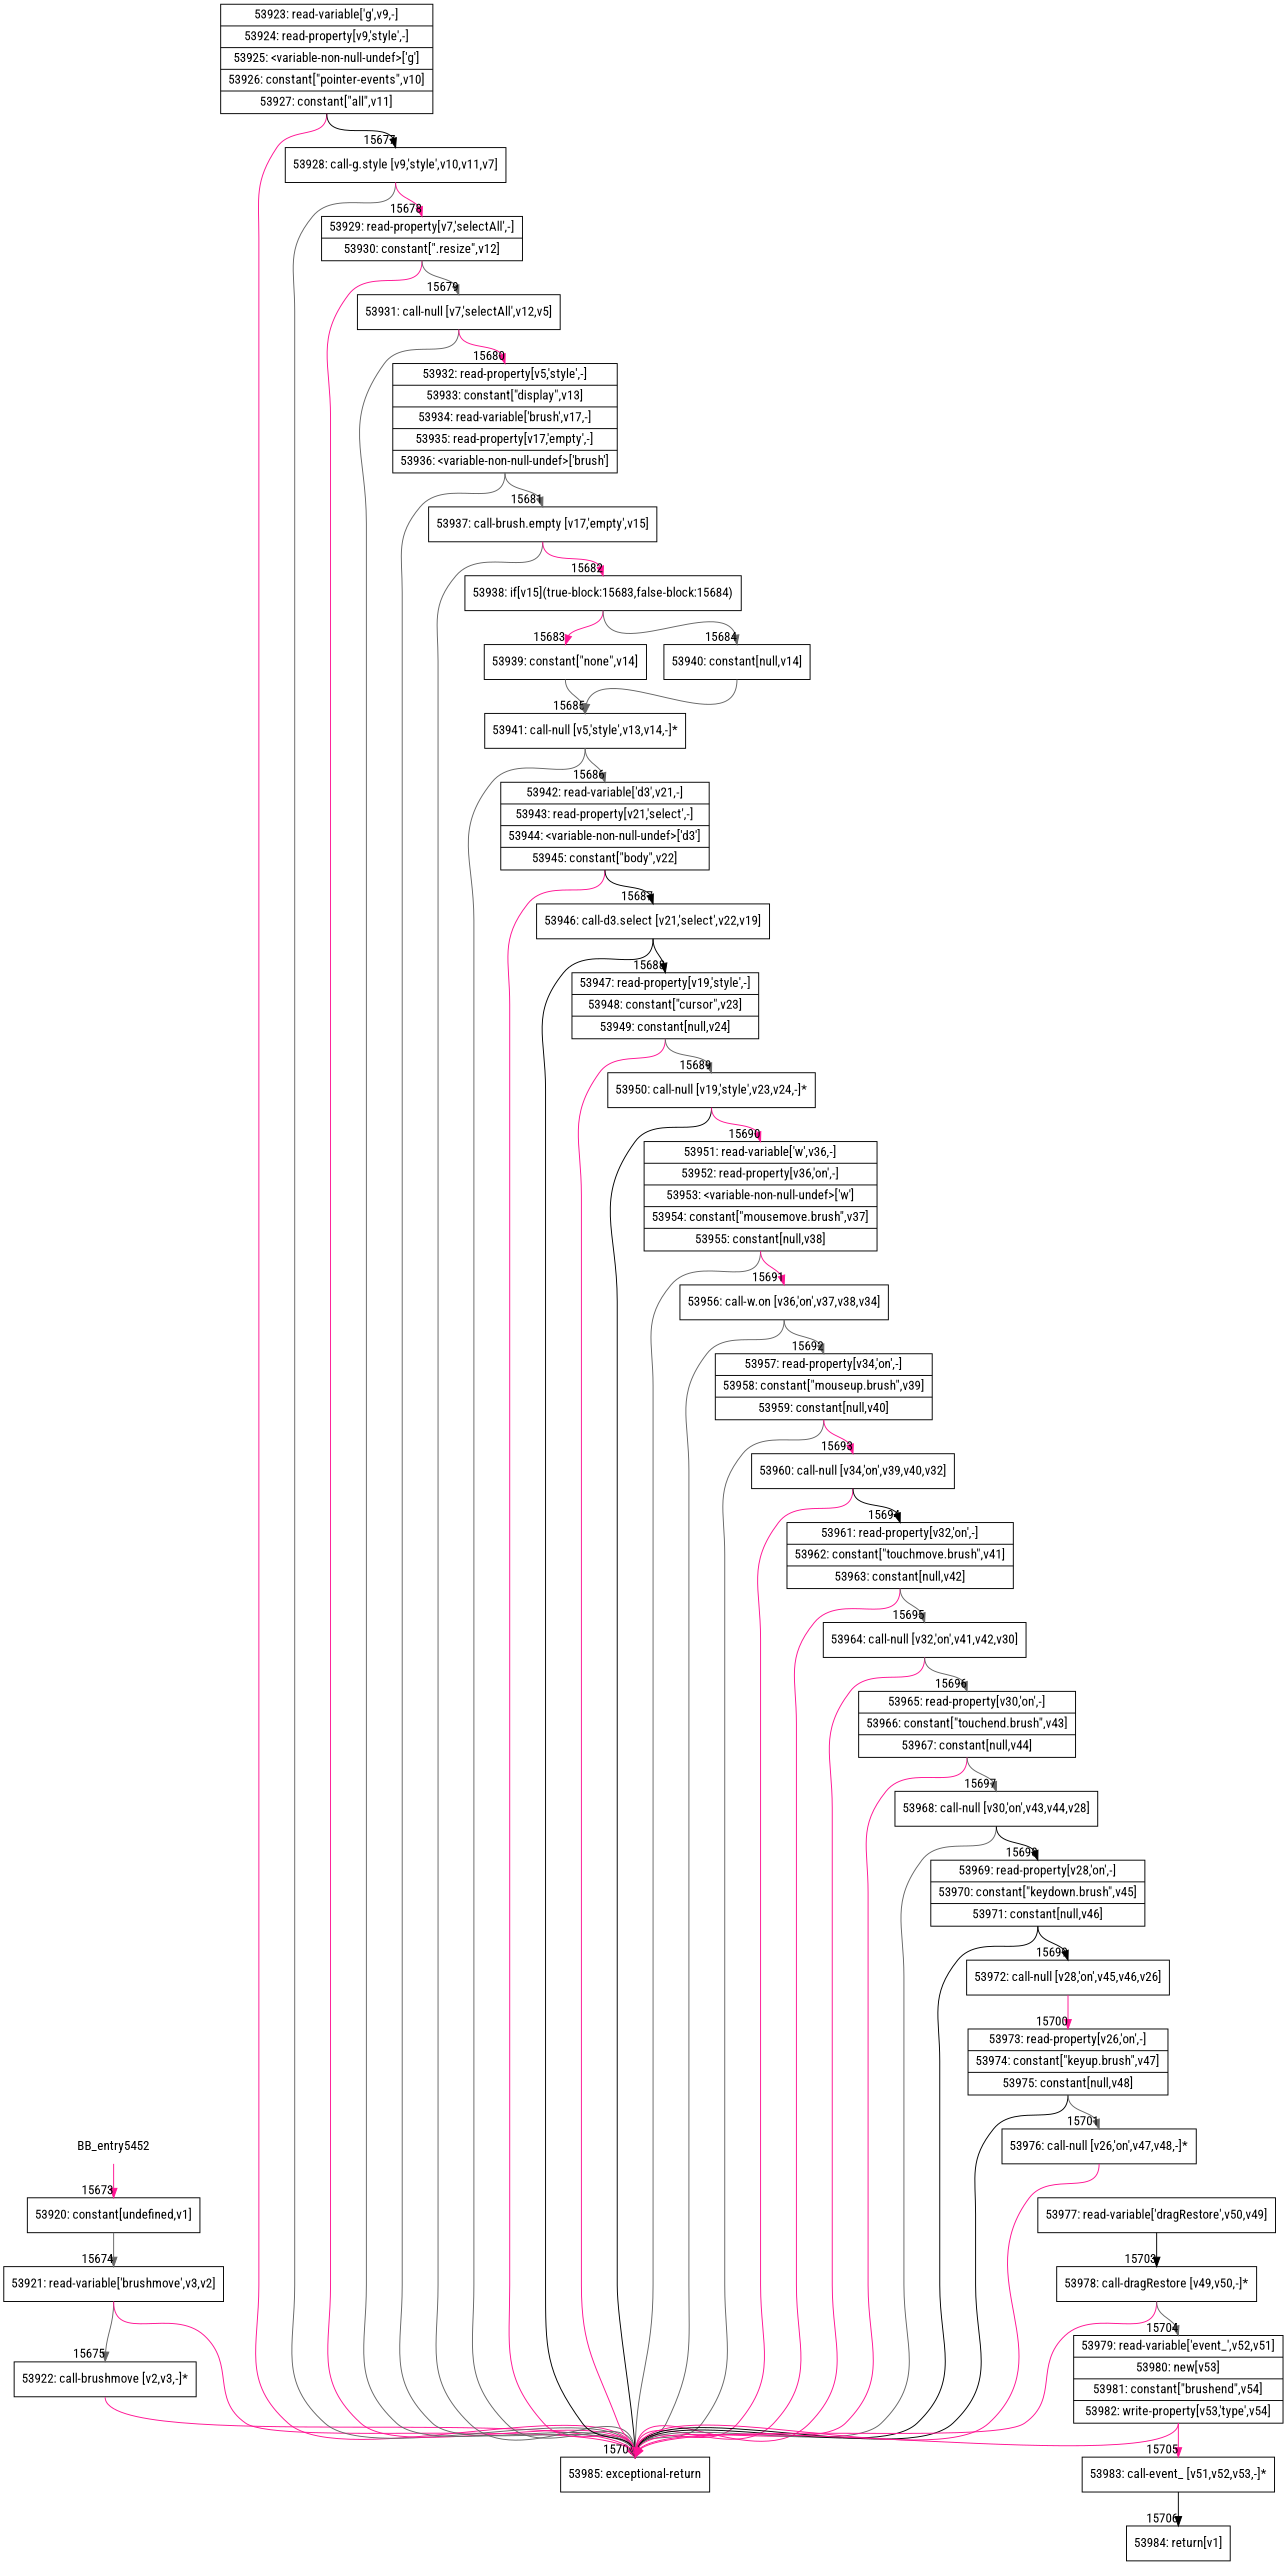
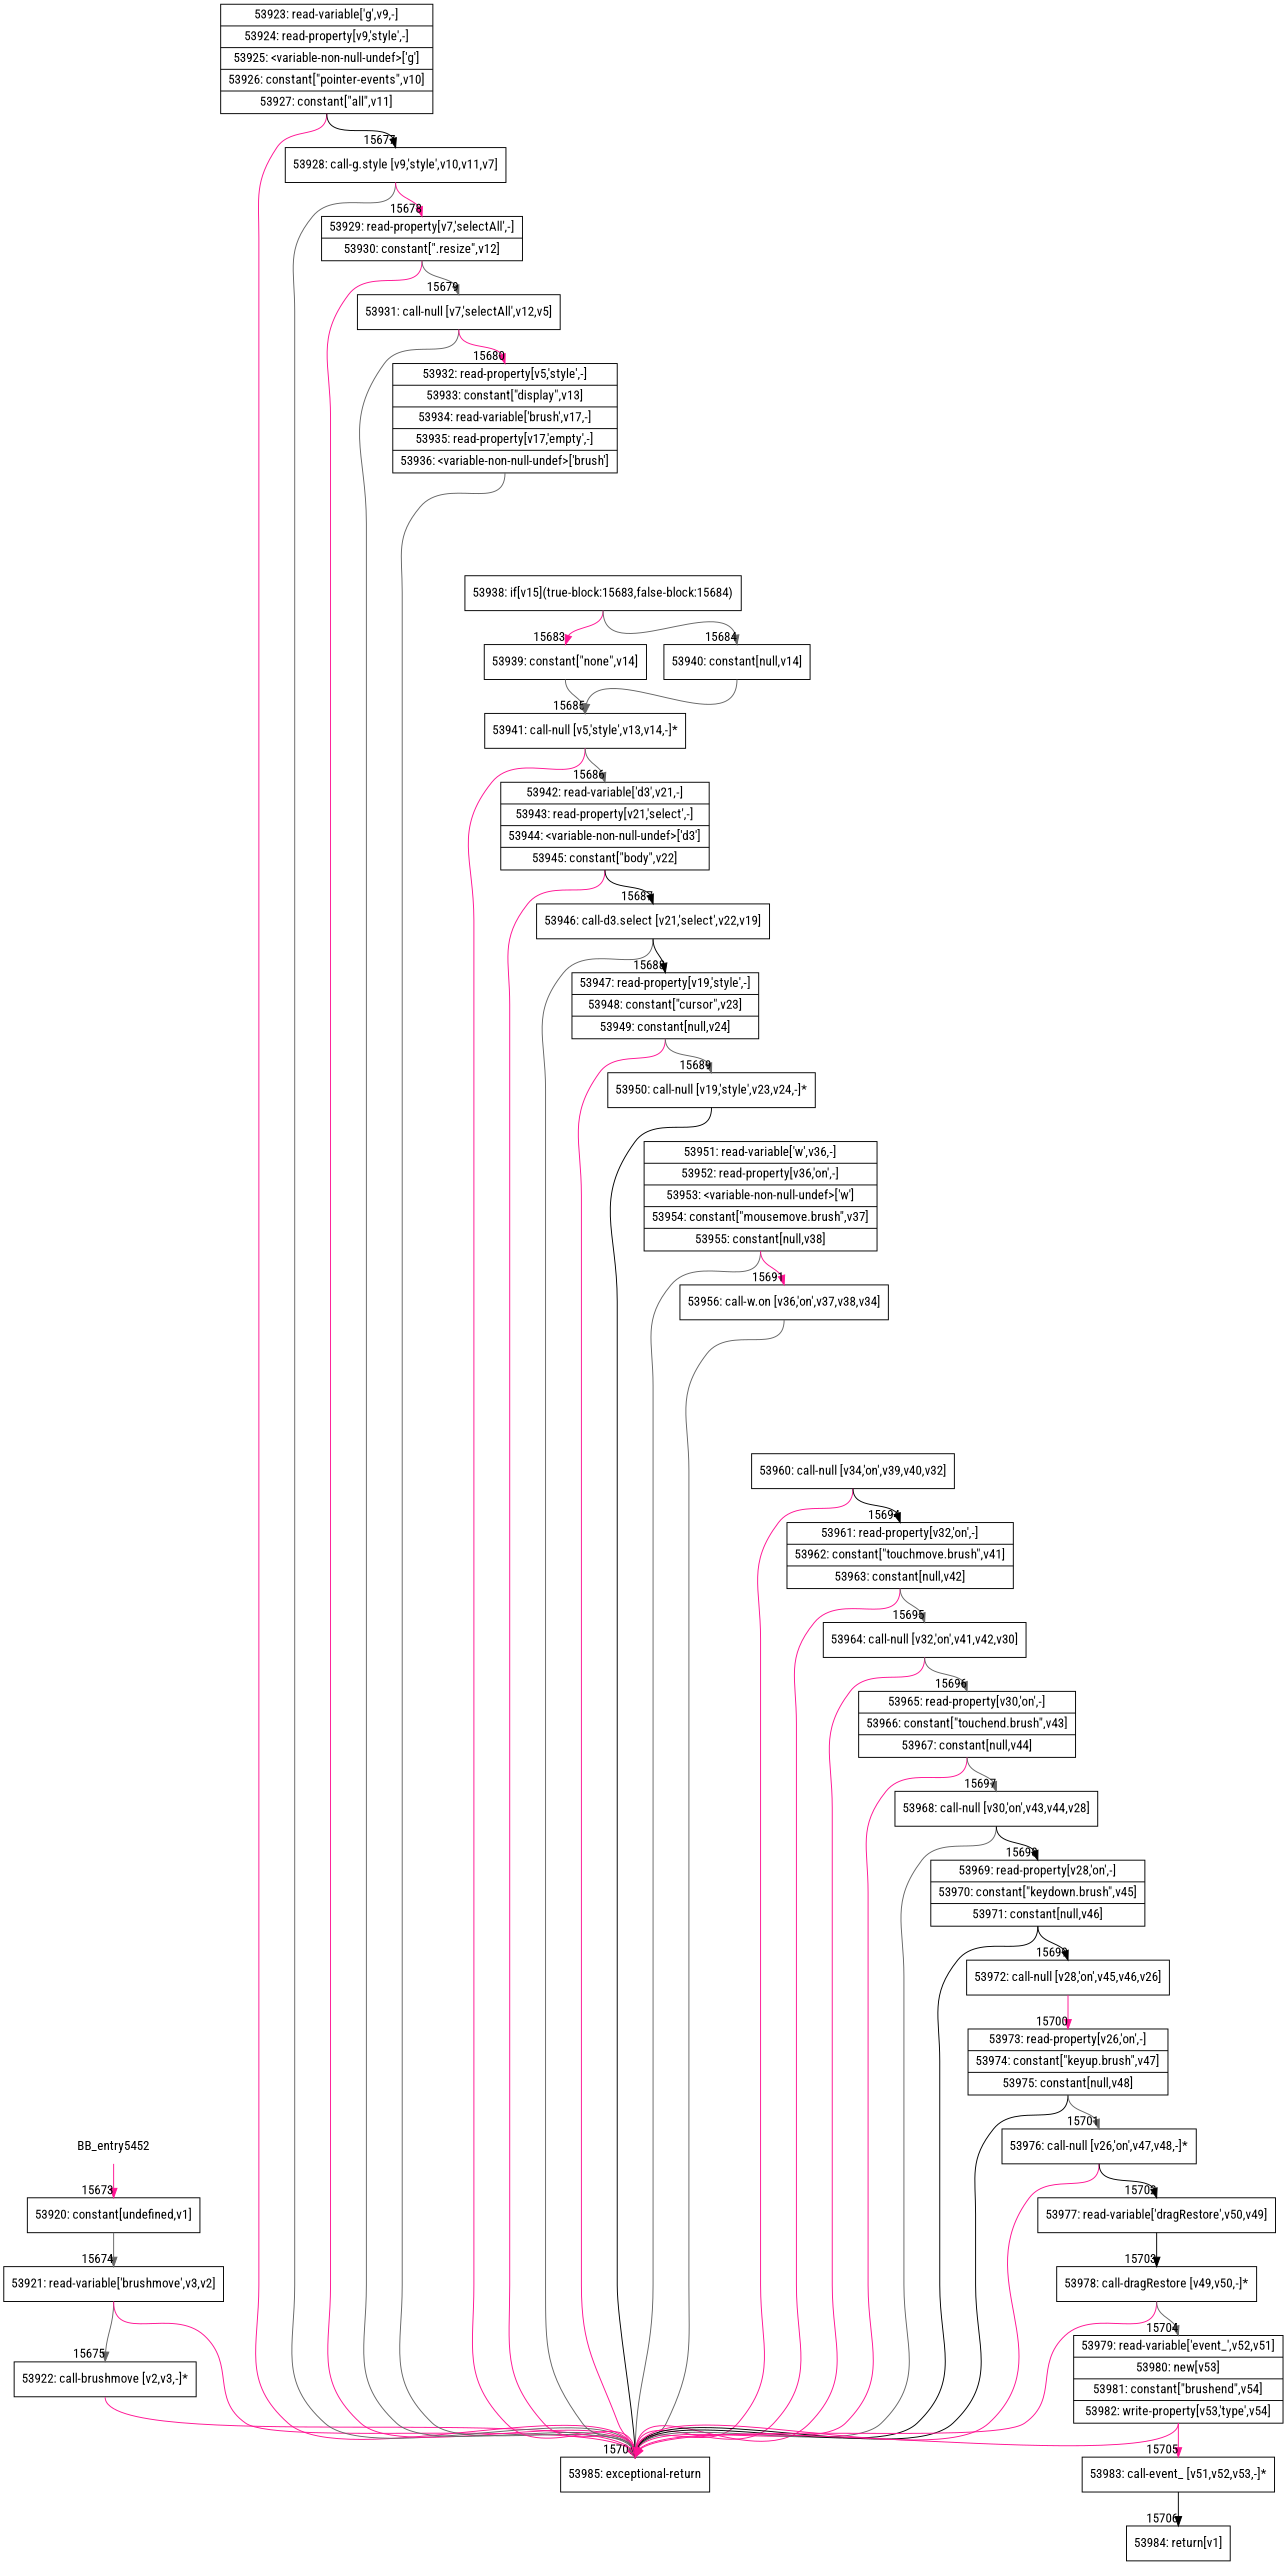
node "53937: call-brush.empty [v17,'empty',v15]": removed
edge "53950: call-null [v19,'style',v23,v24,-]*" -> "53951: read-variable['w',v36,-]": removed
node "53957: read-property[v34,'on',-]": removed
edge "53941: call-null [v5,'style',v13,v14,-]*" -> "53985: exceptional-return": color gray40 -> deeppink
edge "53946: call-d3.select [v21,'select',v22,v19]" -> "53985: exceptional-return": color black -> gray40
edge "53976: call-null [v26,'on',v47,v48,-]*" -> "53977: read-variable['dragRestore',v50,v49]": added
